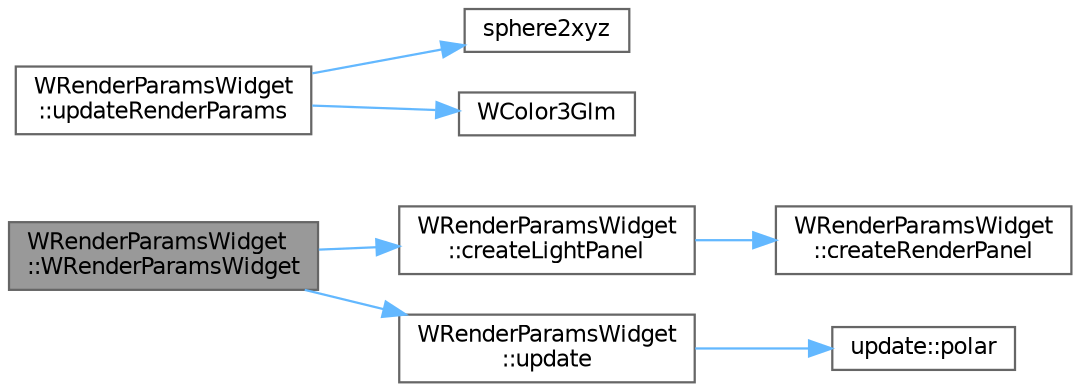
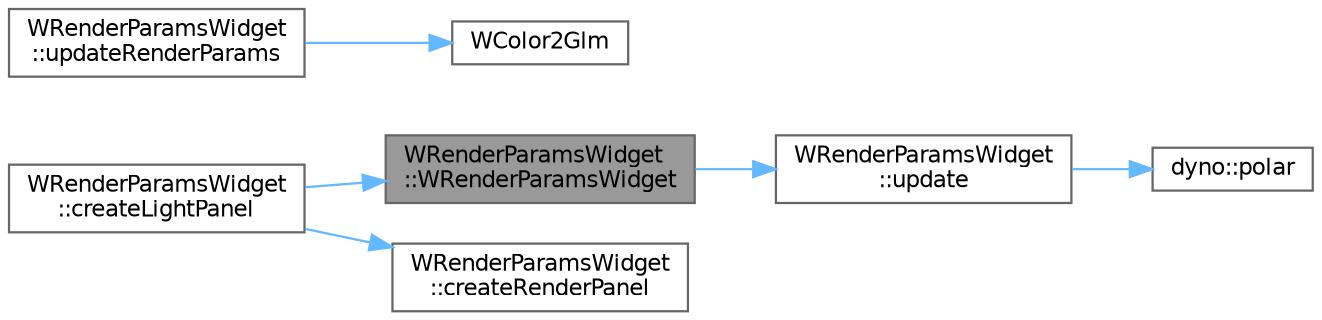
node "sphere2xyz": removed
node "WColor3Glm": label "WColor3Glm" -> "WColor2Glm"
edge "WRenderParamsWidget ::WRenderParamsWidget" -> "WRenderParamsWidget ::createLightPanel": reversed
node "update::polar": label "update::polar" -> "dyno::polar"
